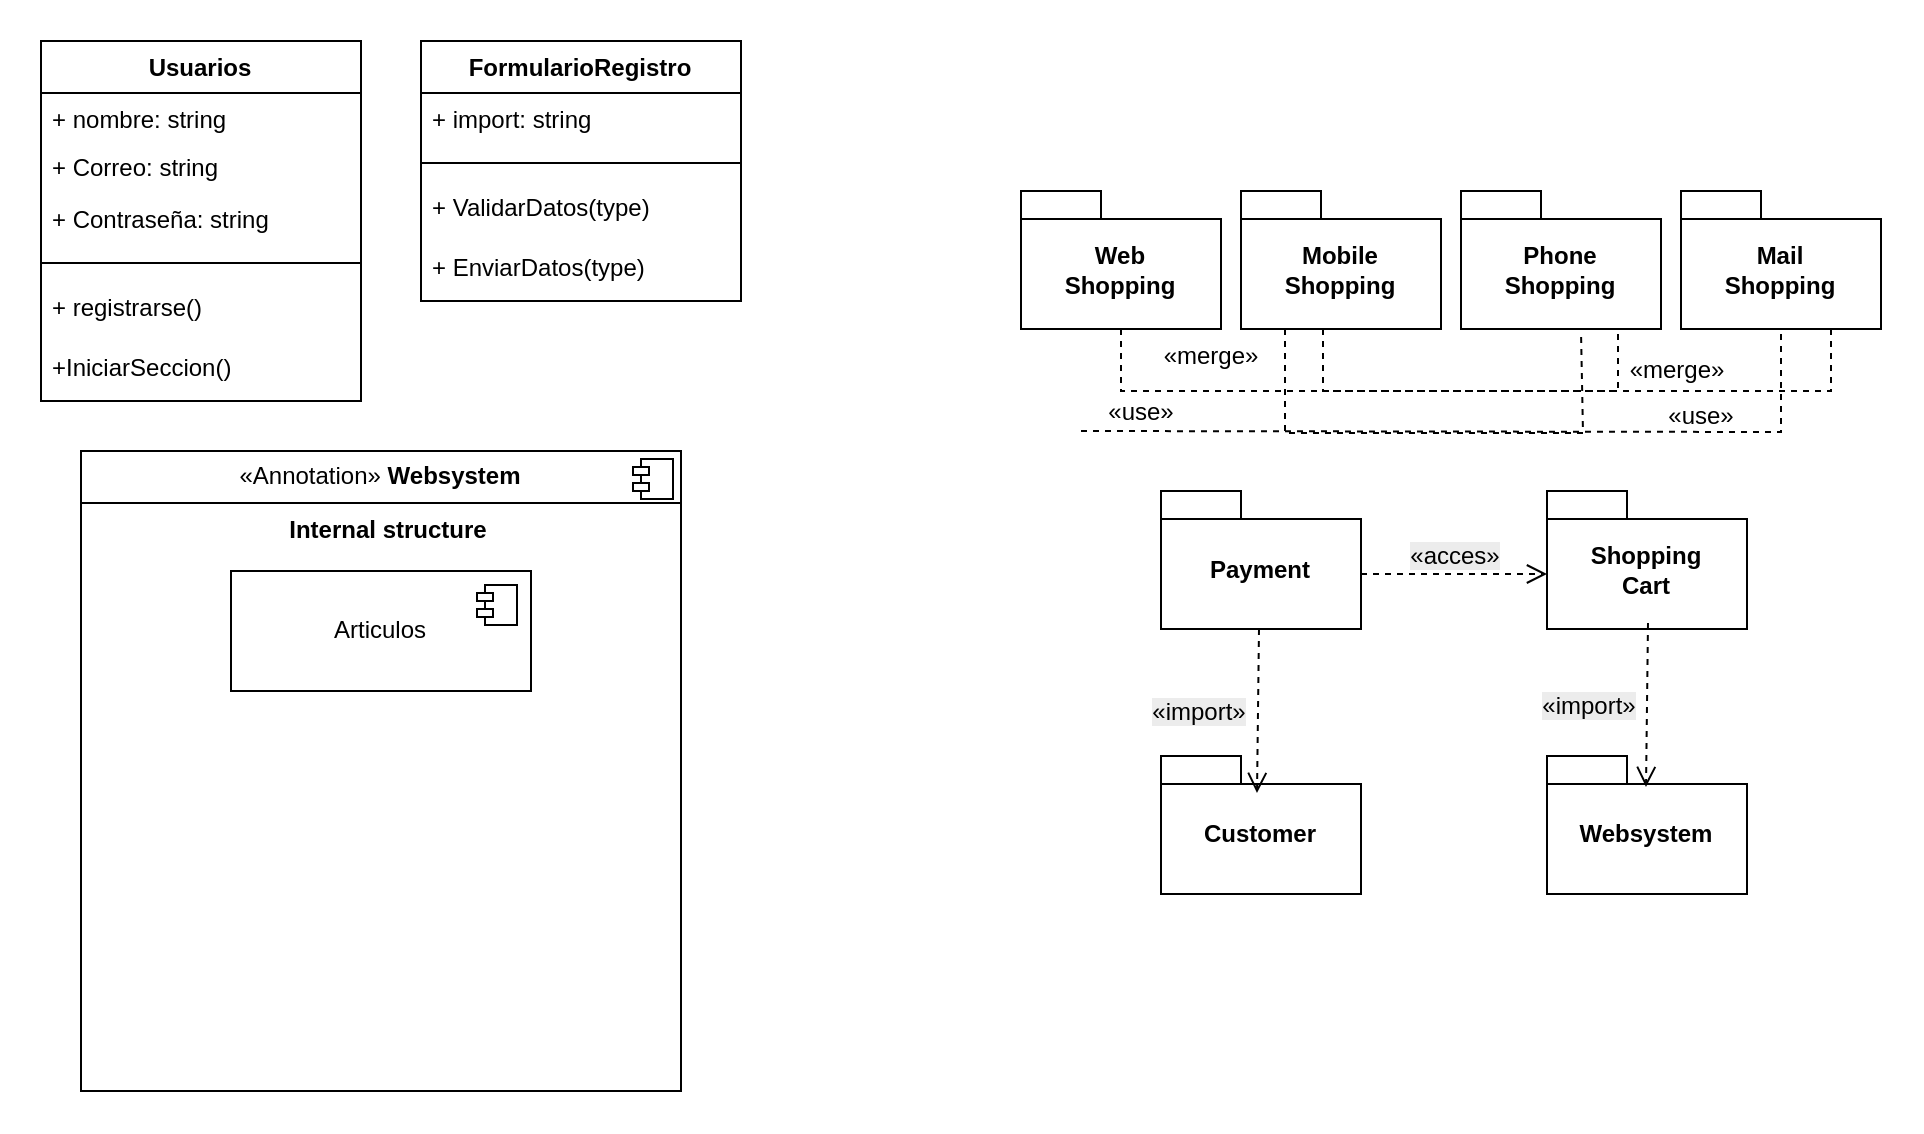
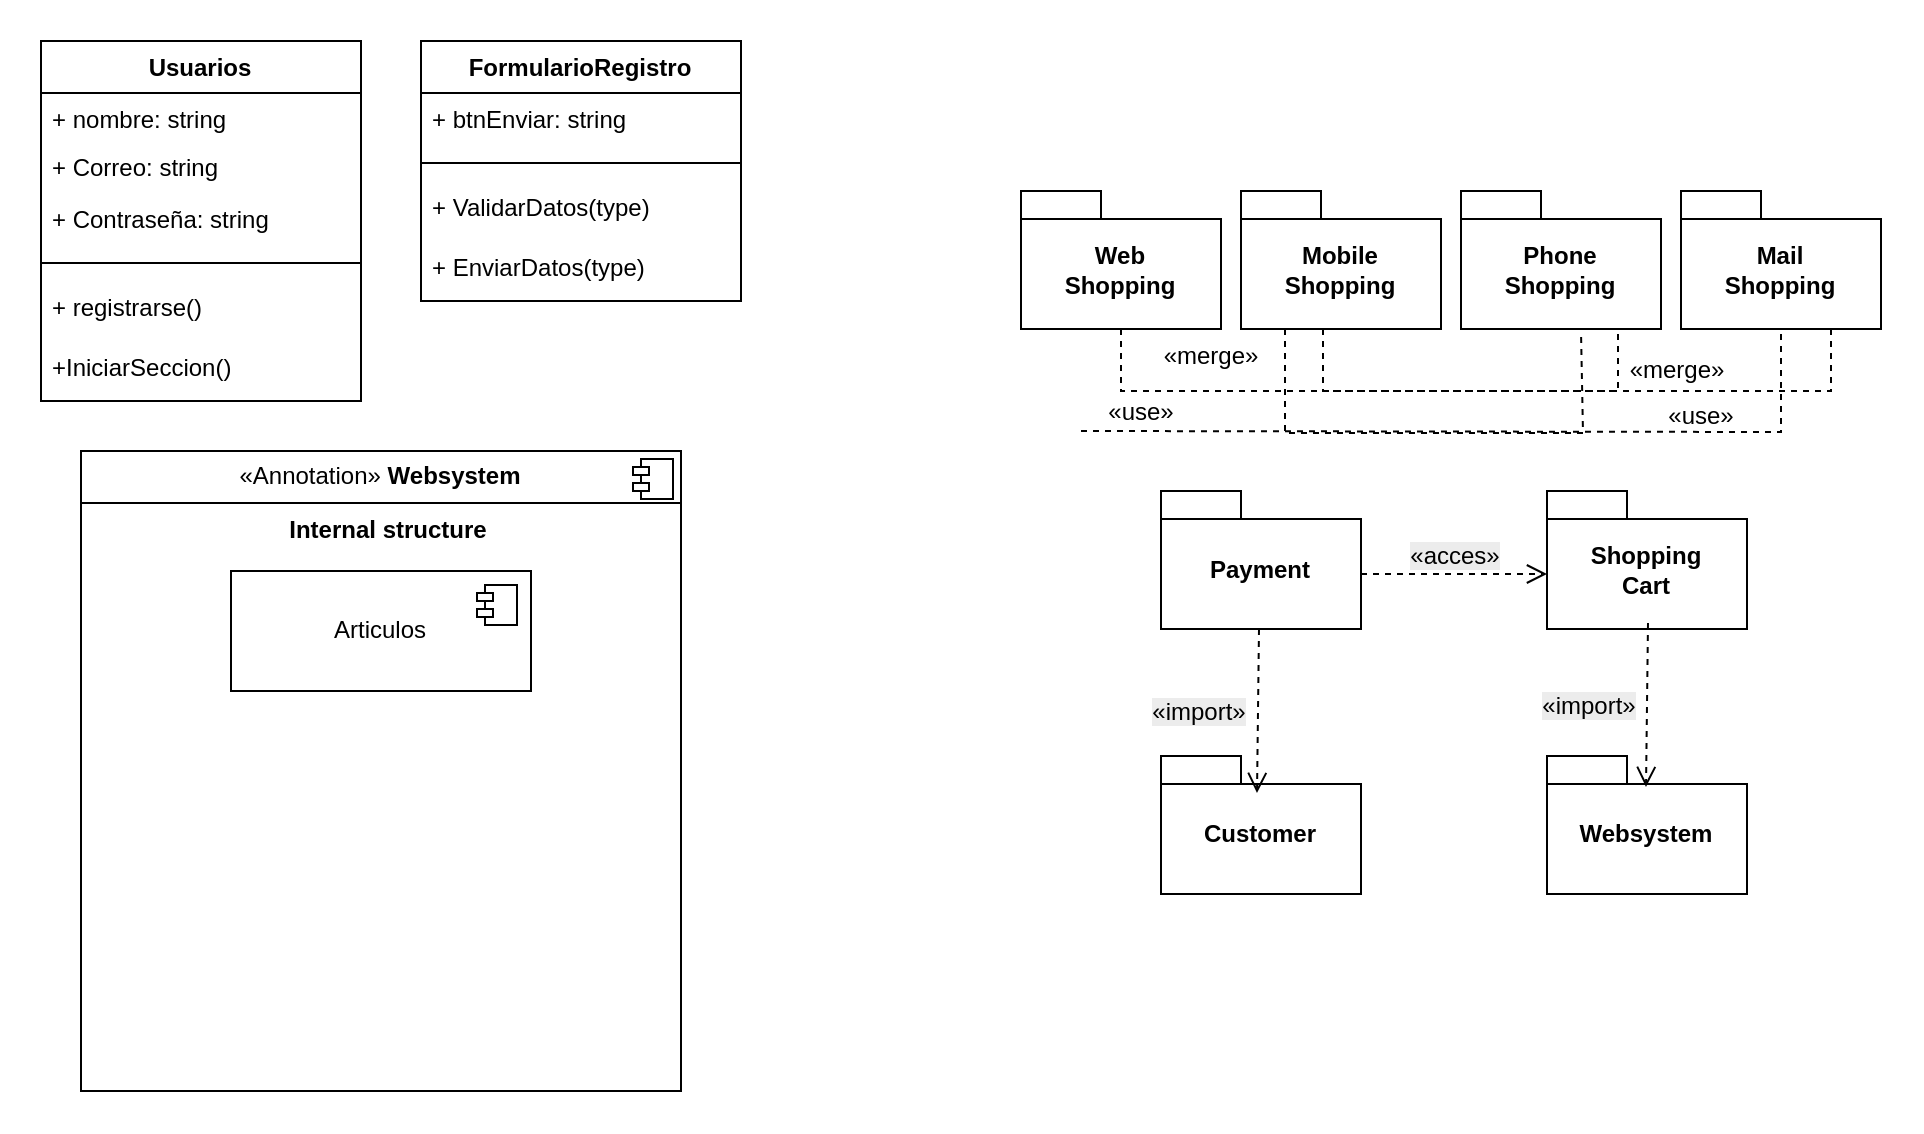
node "+ import: string": label "+ import: string" -> "+ btnEnviar: string"
